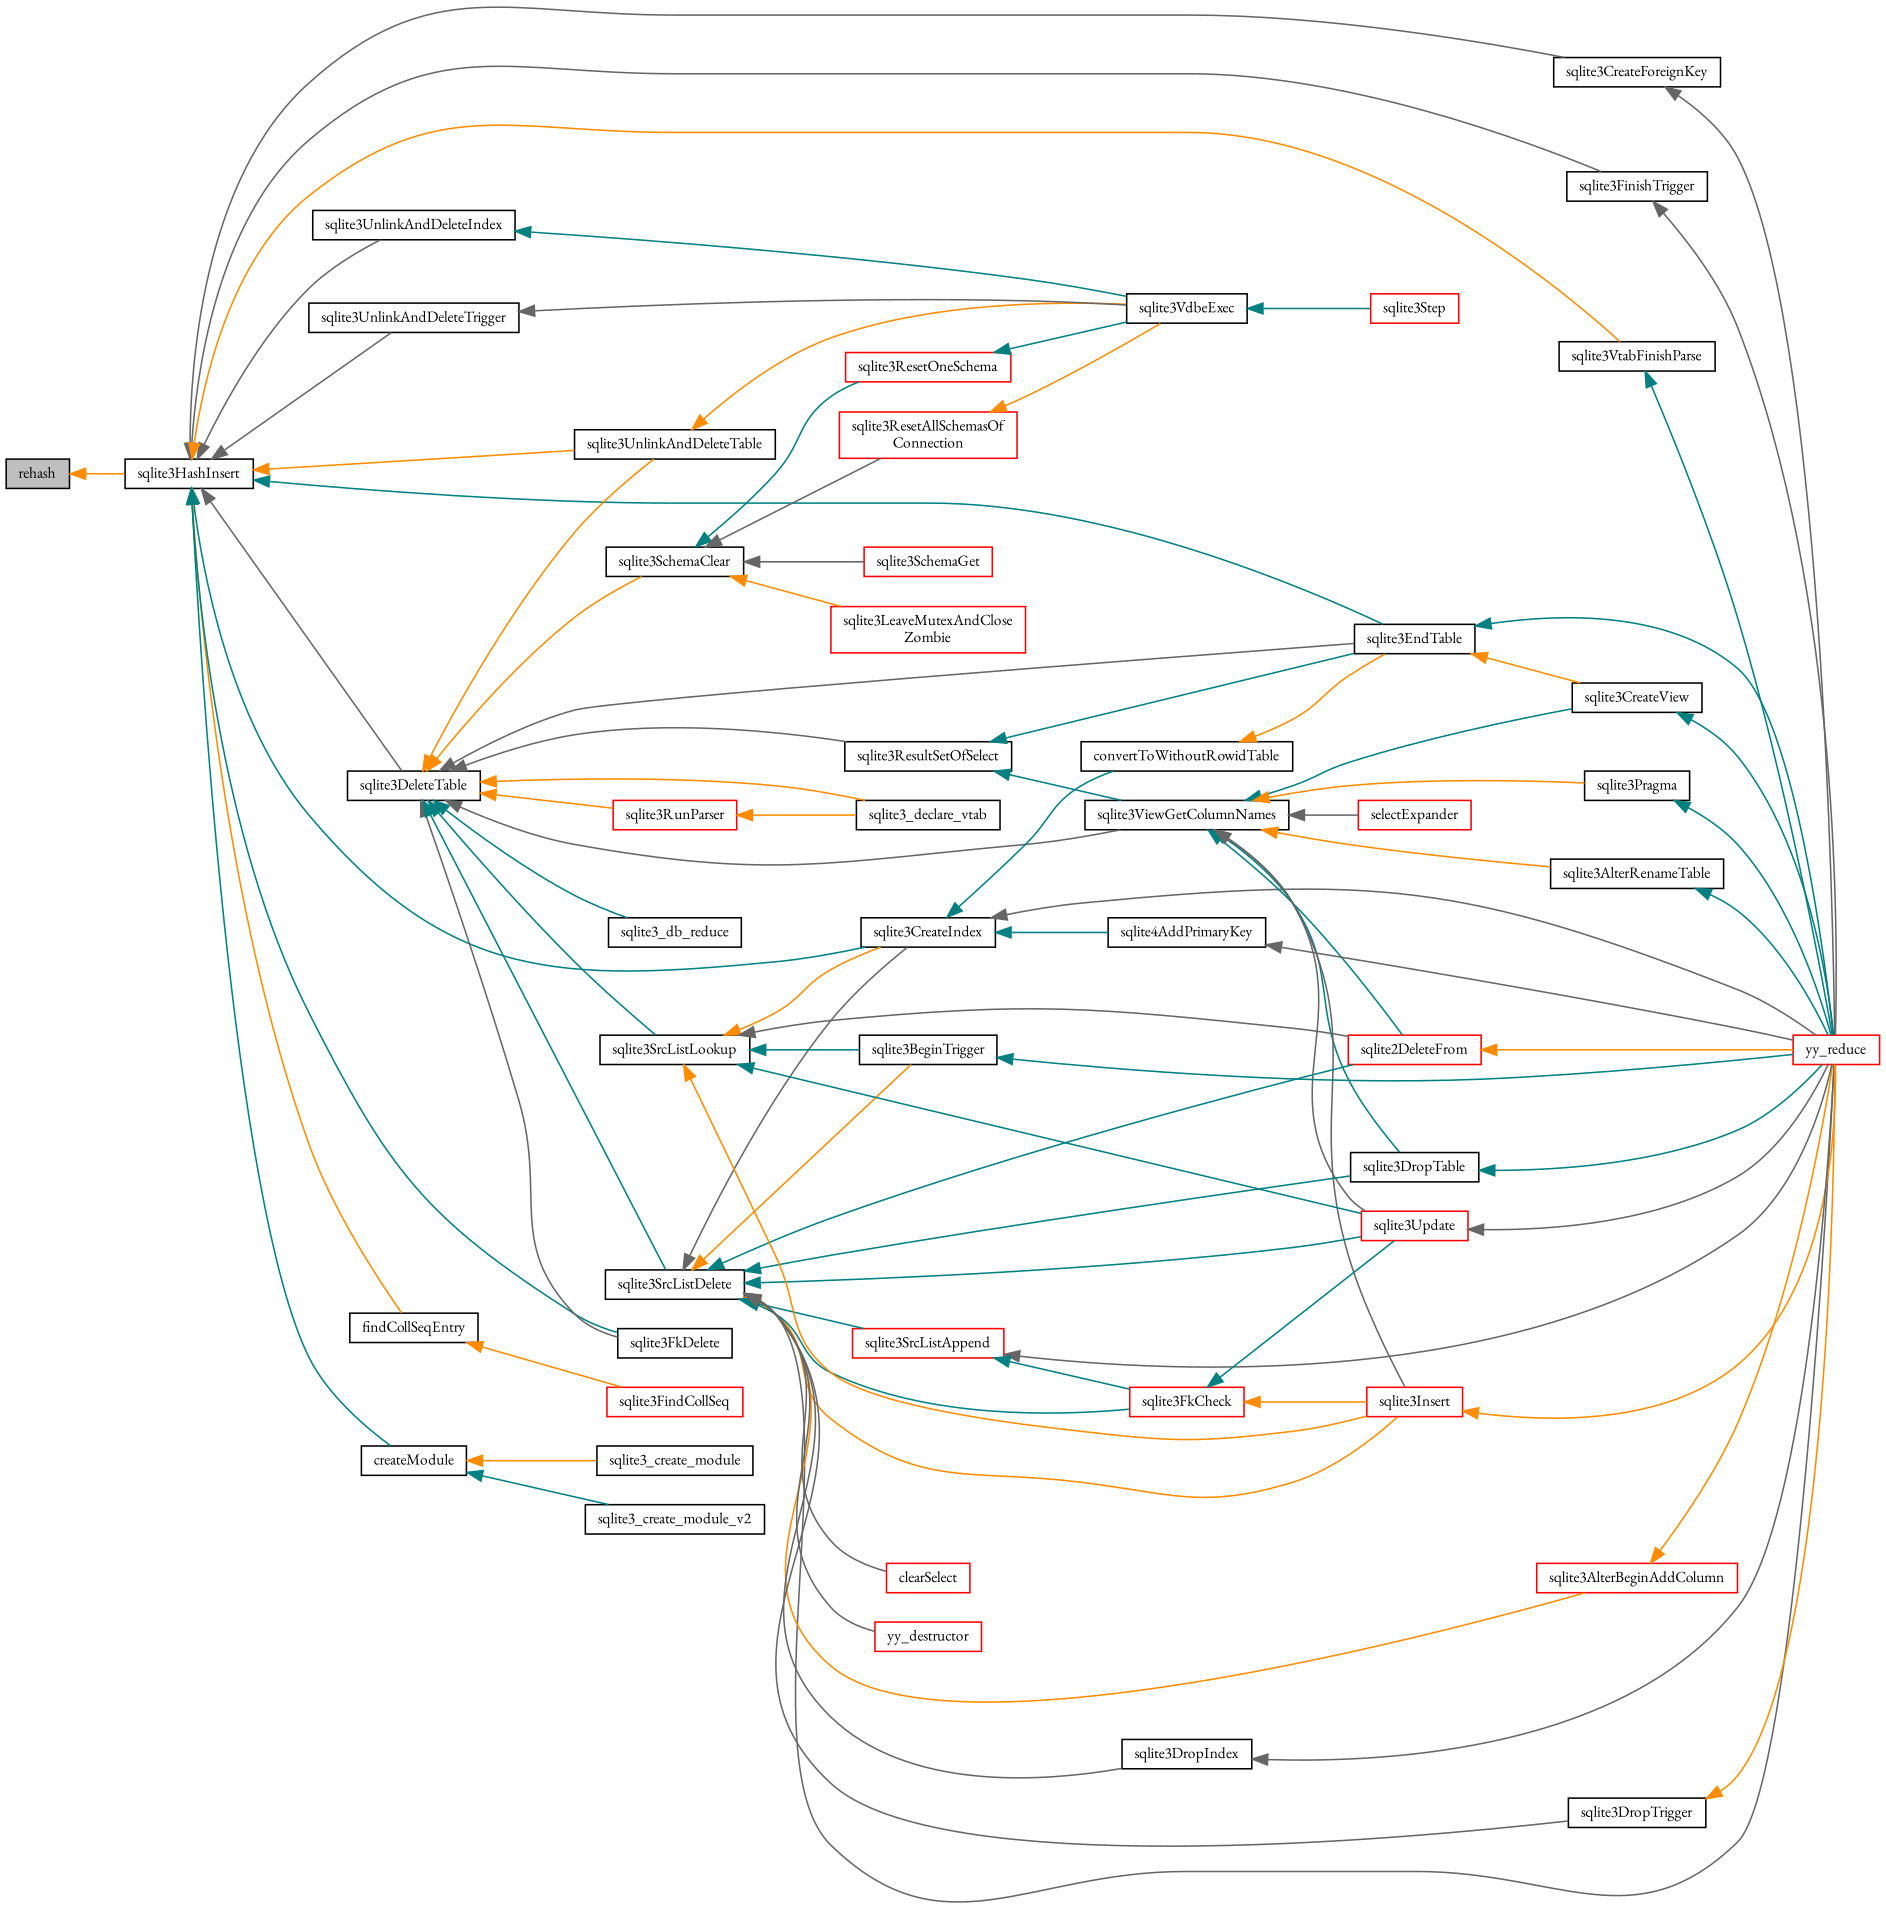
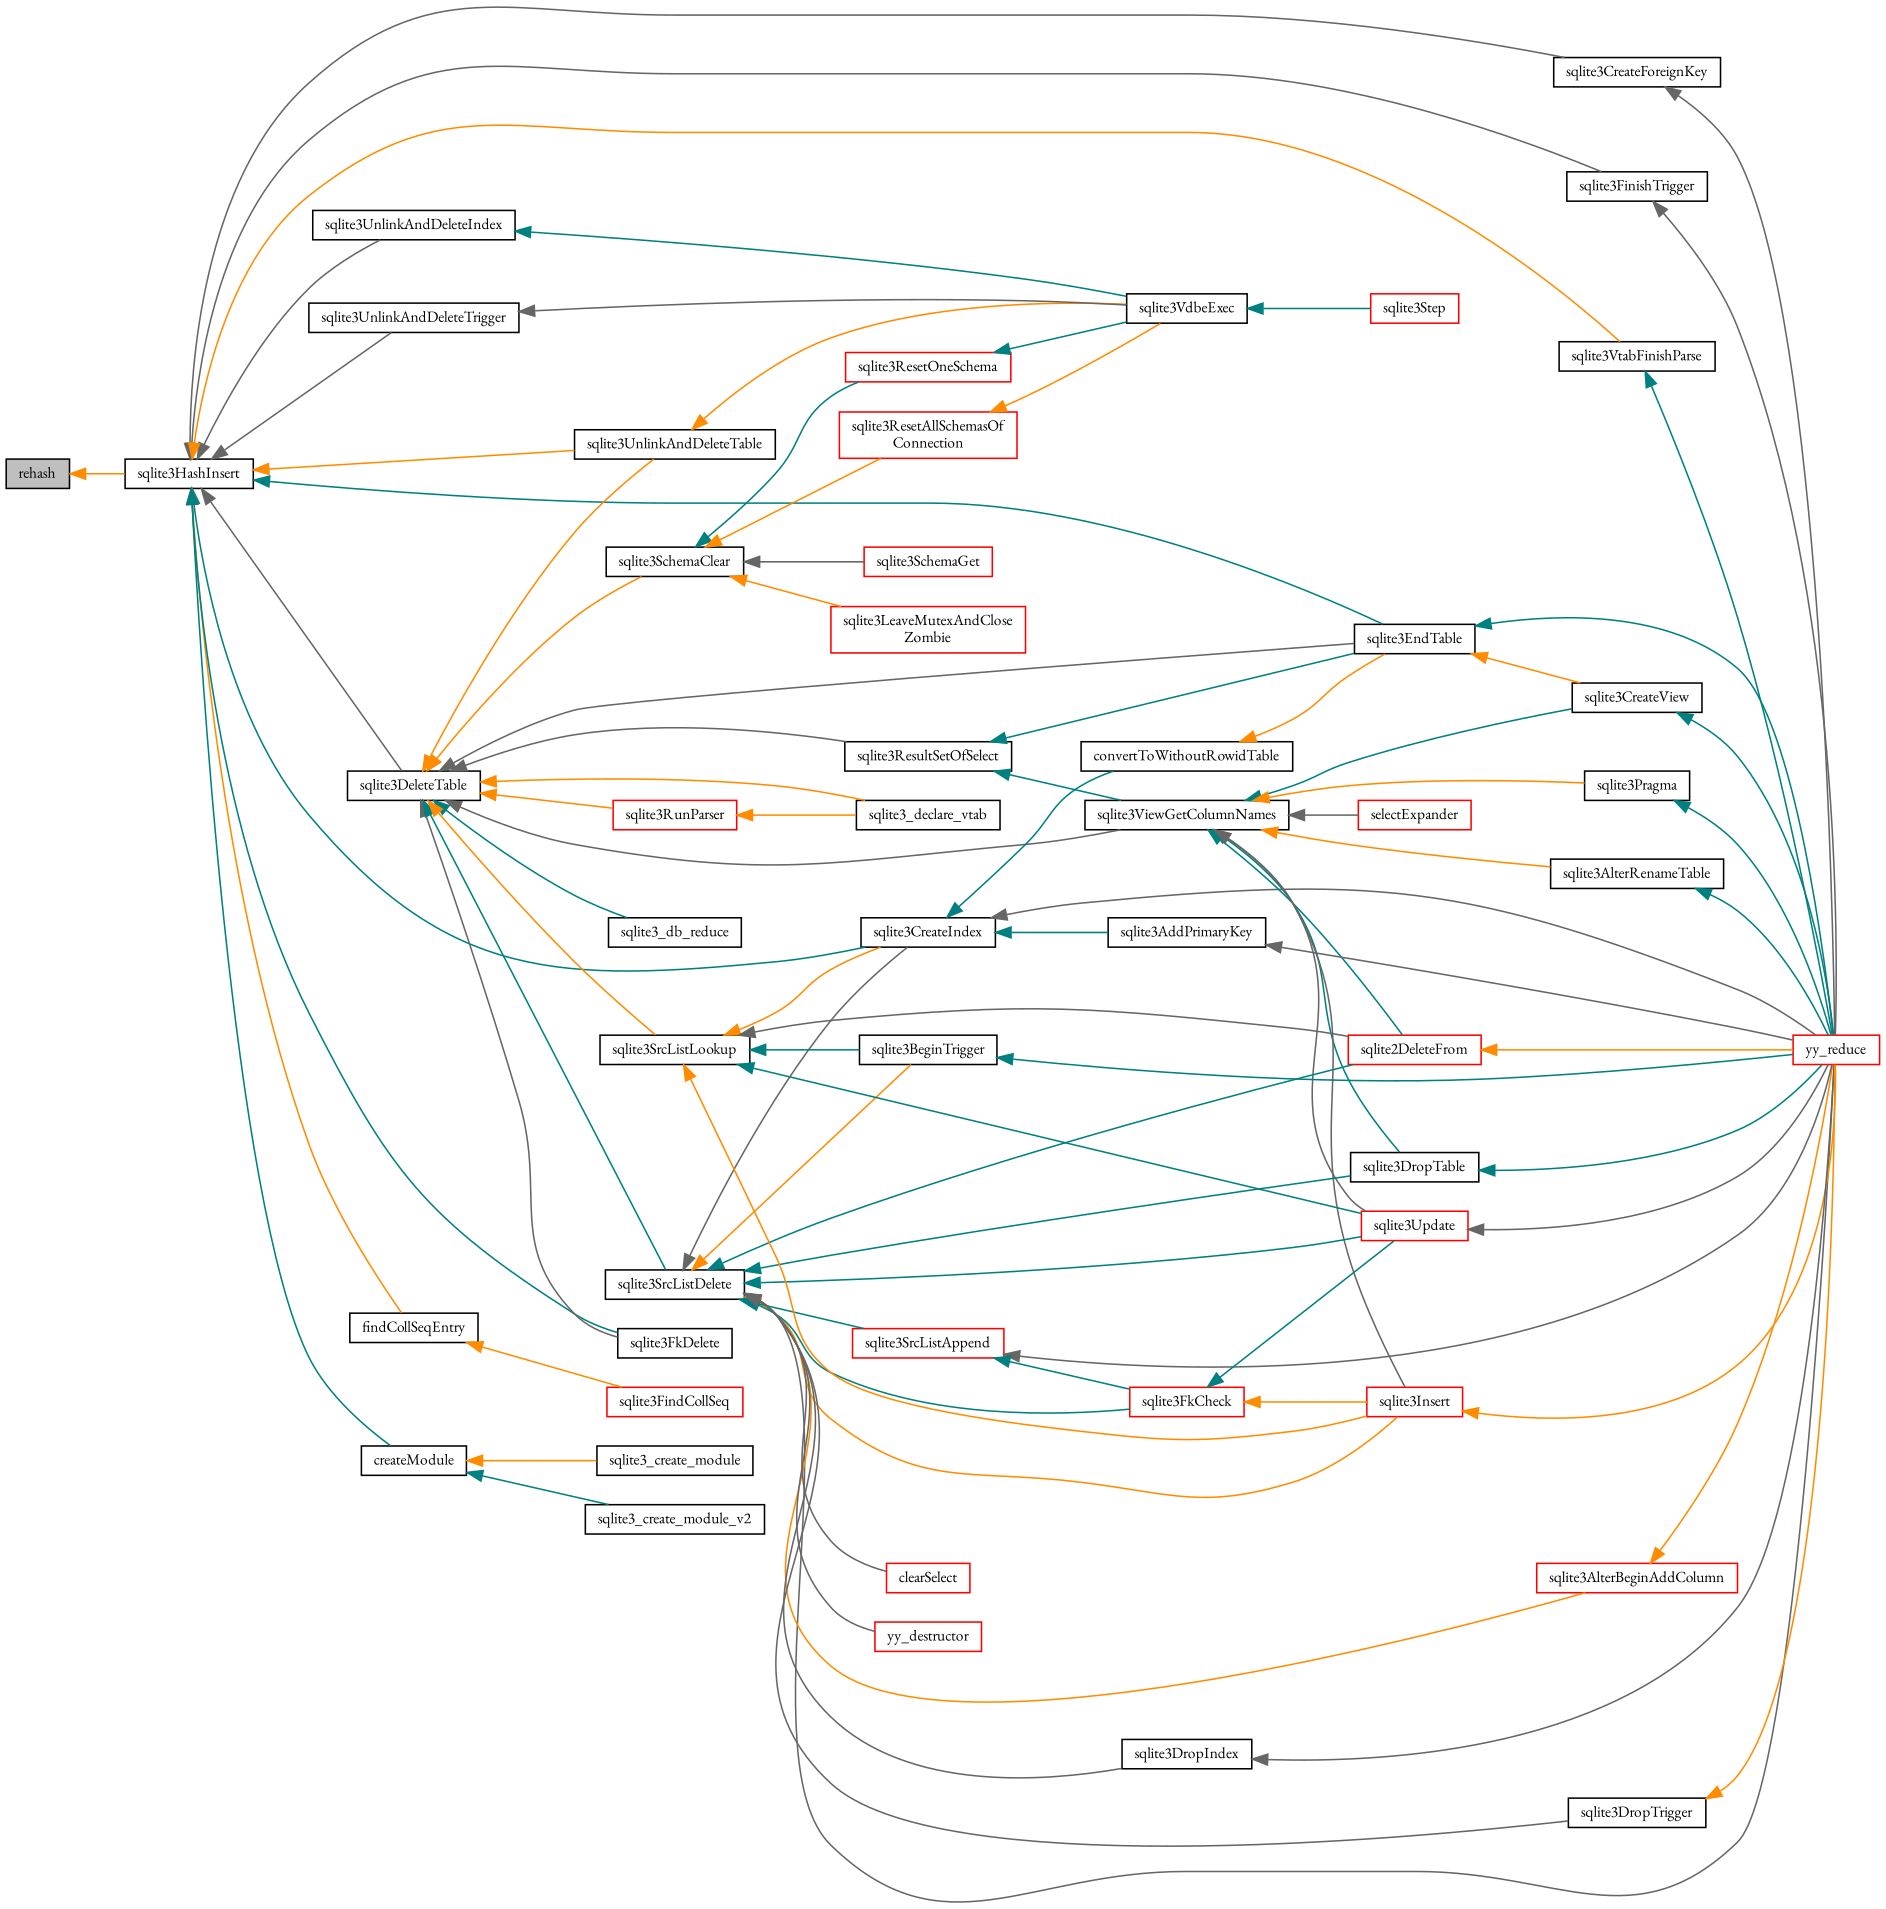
edge "sqlite3ResetAllSchemasOf Connection" -> "sqlite3SchemaClear": color gray40 -> darkorange
edge "sqlite3SrcListLookup" -> "sqlite3DeleteTable": color teal -> darkorange
node "sqlite4AddPrimaryKey": label "sqlite4AddPrimaryKey" -> "sqlite3AddPrimaryKey"
